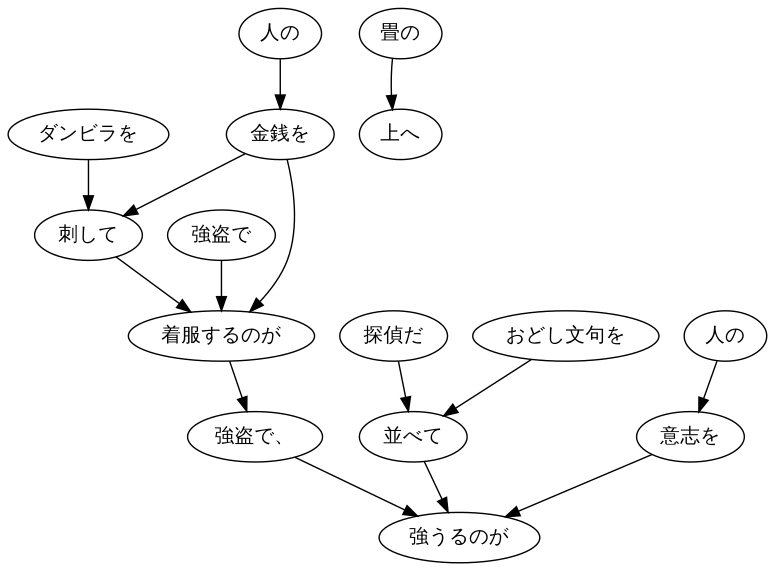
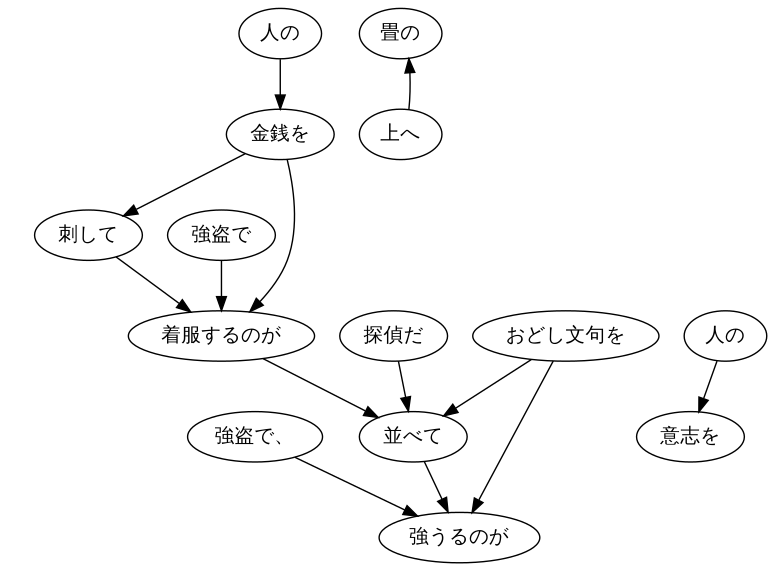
edge "畳の" -> "上へ": reversed
node "ダンビラを": removed
edge "着服するのが" -> "強盗で、": now "着服するのが" -> "並べて"
edge "意志を" -> "強うるのが": now "おどし文句を" -> "強うるのが"
